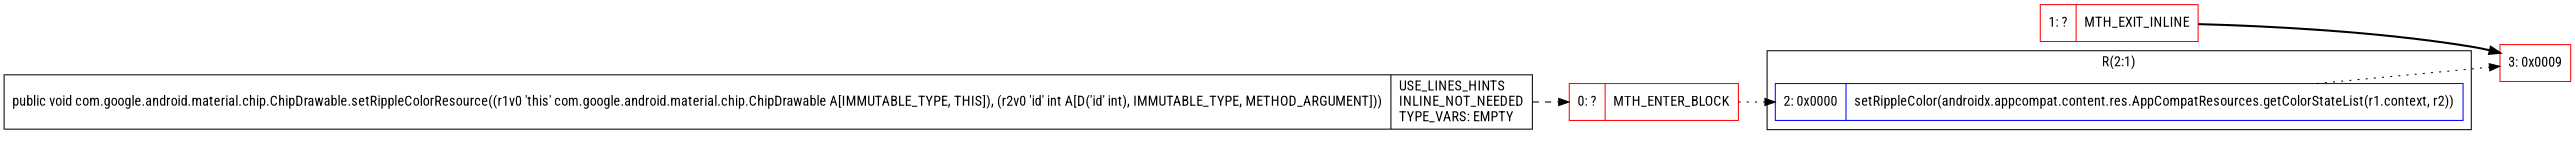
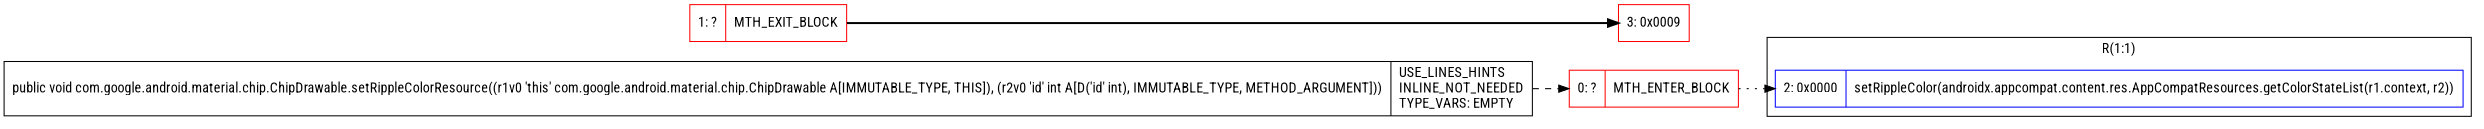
node "1: ?": text "MTH_EXIT_INLINE" -> "MTH_EXIT_BLOCK"
cluster "R(2:1)": label "R(2:1)" -> "R(1:1)"
edge "2: 0x0000" -> "3: 0x0009": removed
